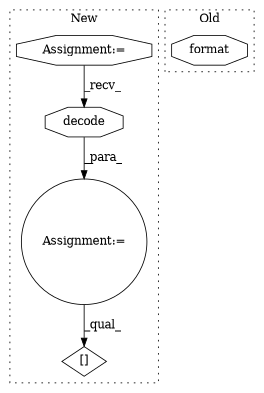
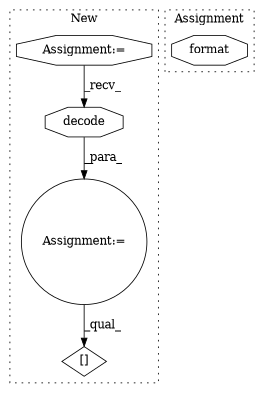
cluster "Old": label "Old" -> "Assignment"
